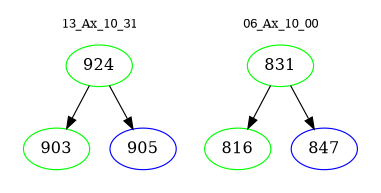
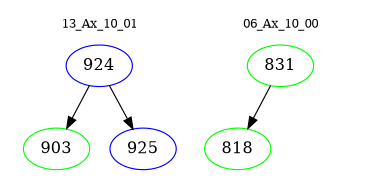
cluster "13_Ax_10_31": label "13_Ax_10_31" -> "13_Ax_10_01"
node "924": color green -> blue
node "905": label "905" -> "925"
node "816": label "816" -> "818"
node "847": removed
